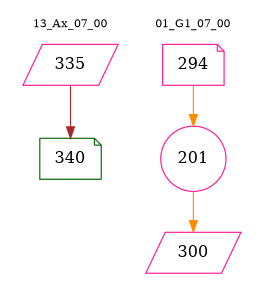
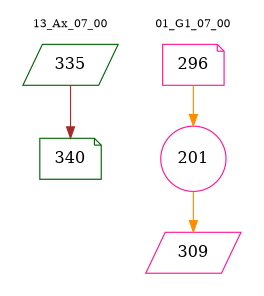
node "335": color deeppink -> darkgreen
node "294": label "294" -> "296"
node "300": label "300" -> "309"
